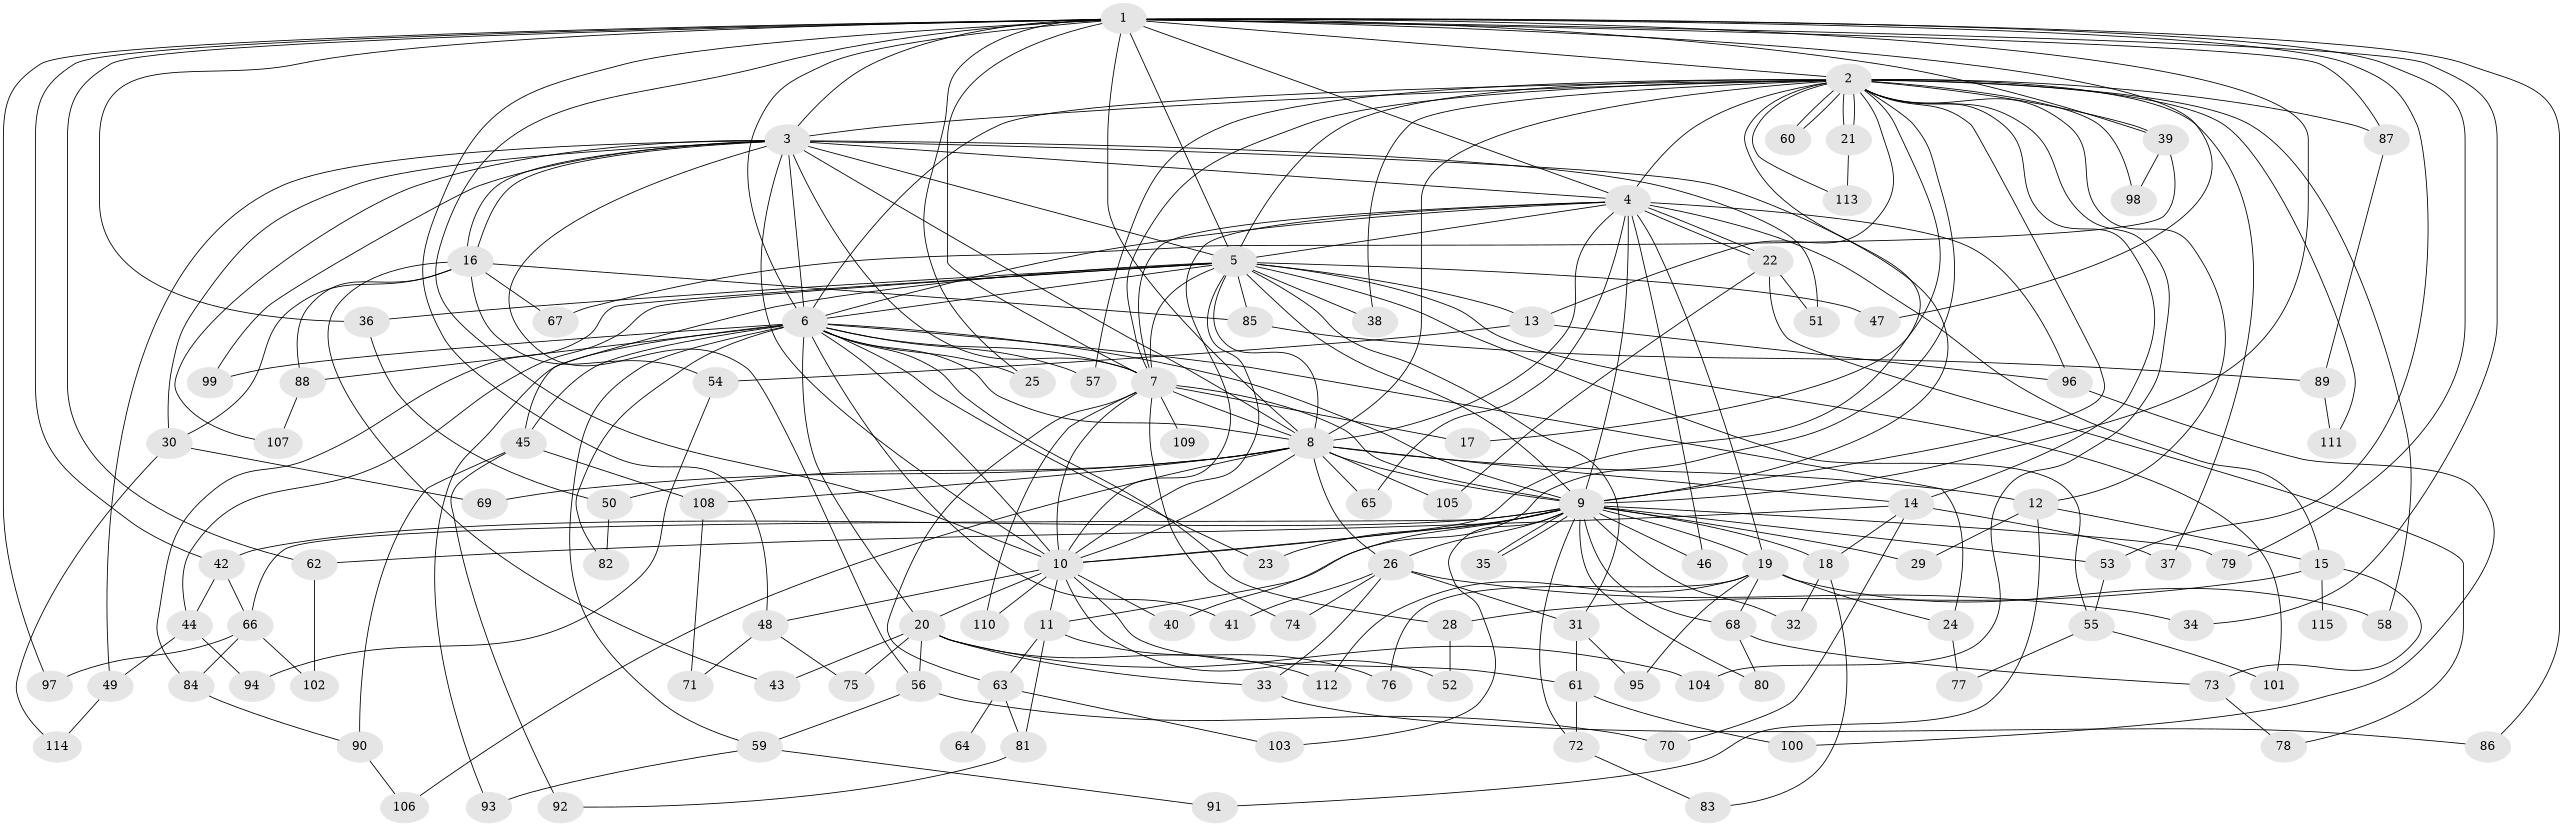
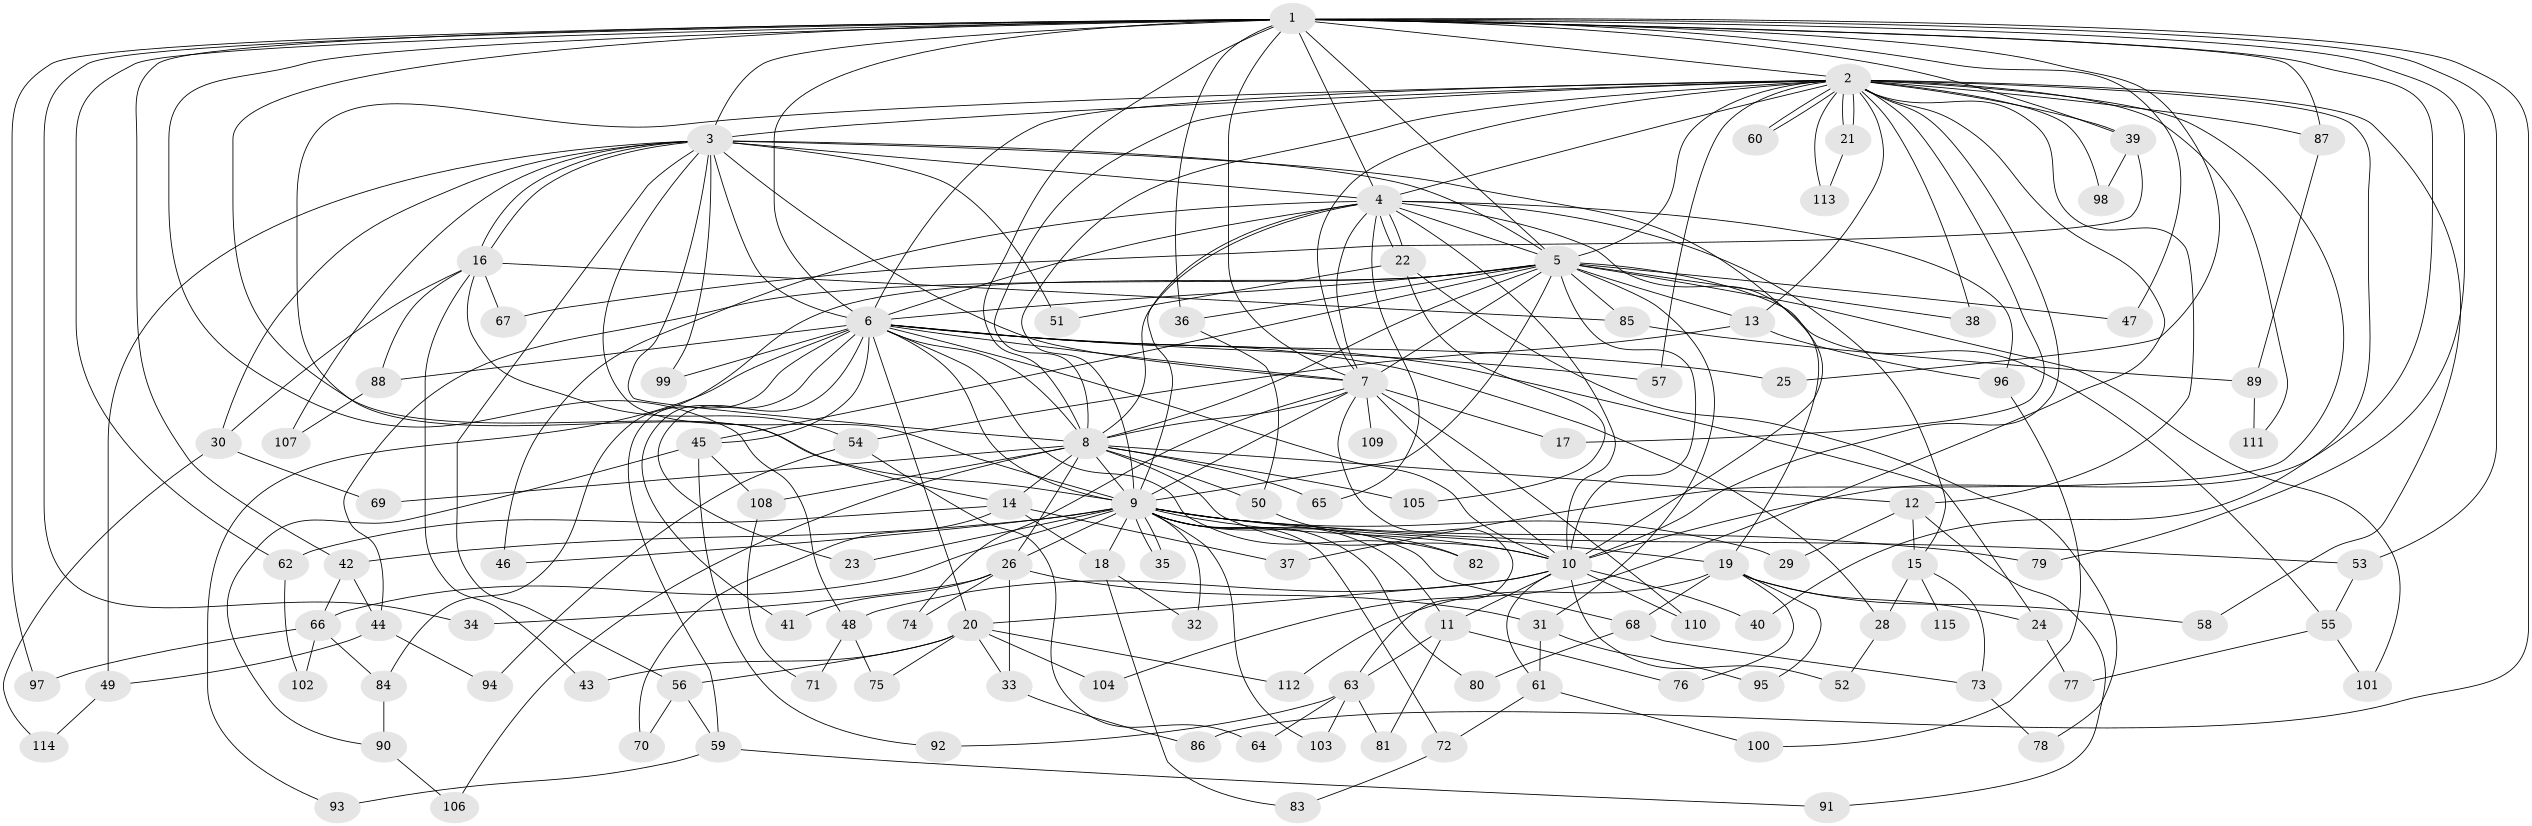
edge "54" -- "64": added
edge "81" -- "92": now "63" -- "92"
